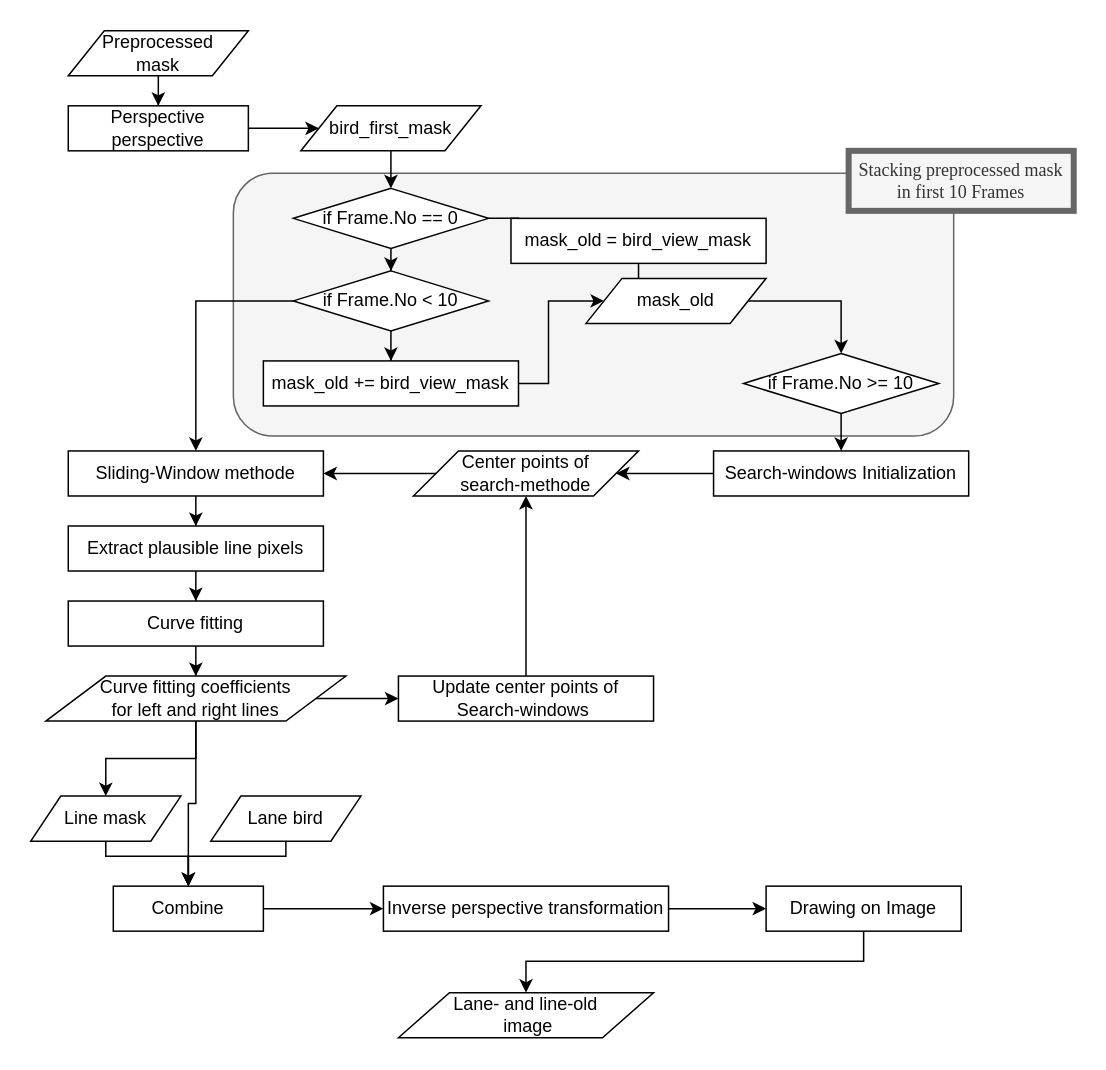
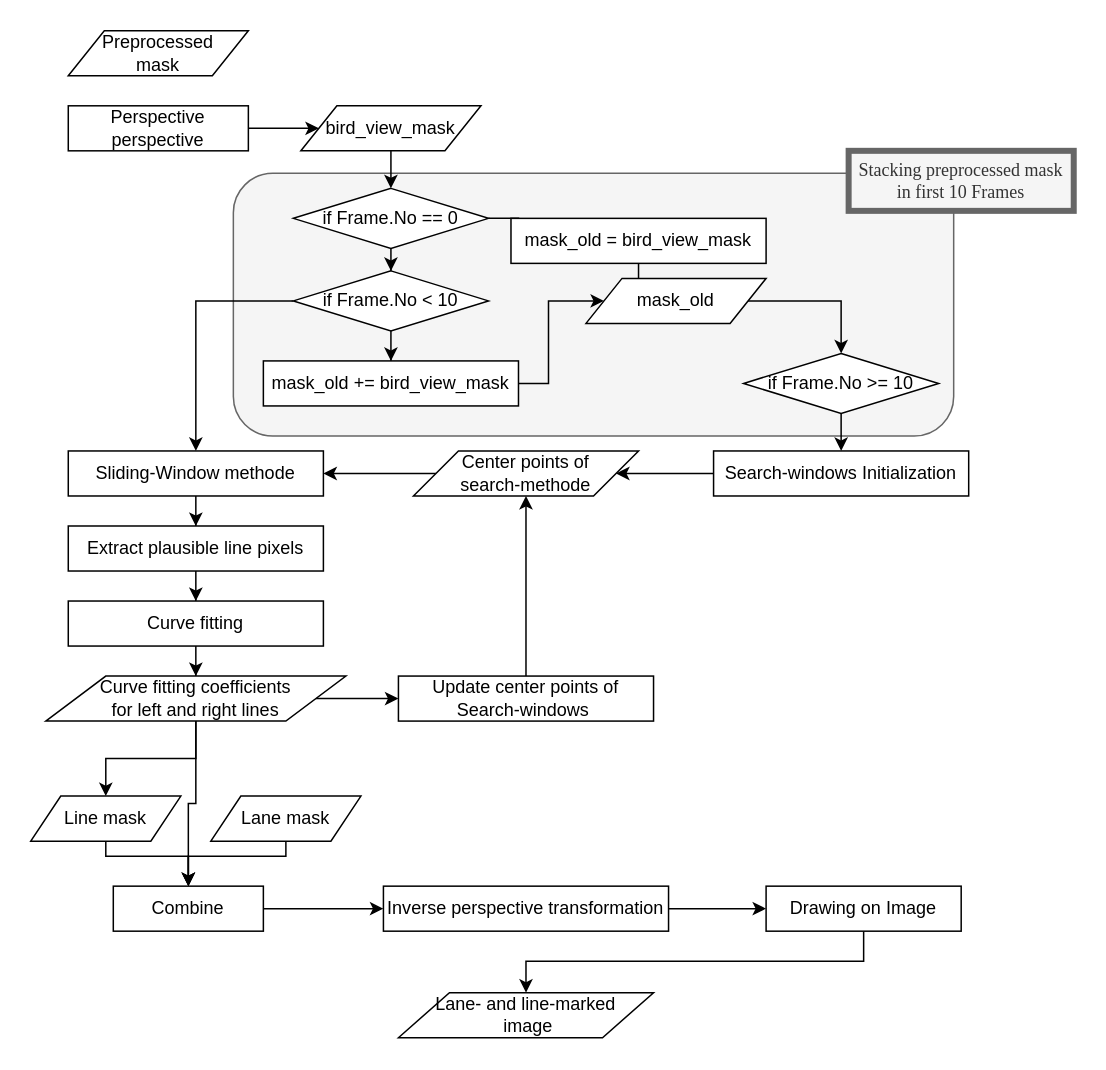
edge "Preprocessed mask" -> "Perspective perspective": removed
node "bird_first_mask": label "bird_first_mask" -> "bird_view_mask"
node "Lane bird": label "Lane bird" -> "Lane mask"
node "Lane- and line-old image": label "Lane- and line-old image" -> "Lane- and line-marked image"
